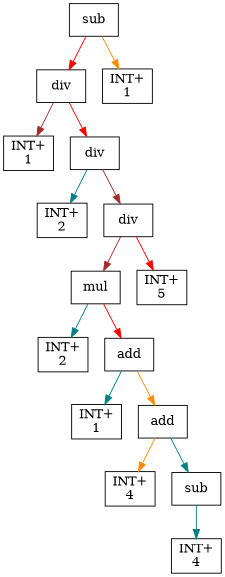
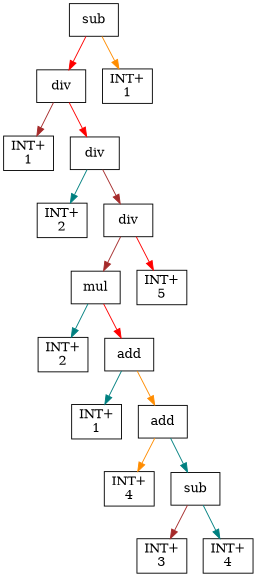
node "INT+ 3": added
